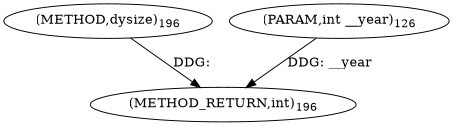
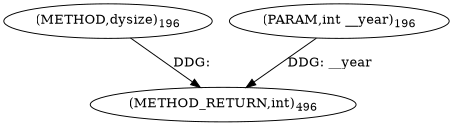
node "(PARAM,int __year)": text "126" -> "196"
node "(METHOD_RETURN,int)": text "196" -> "496"
